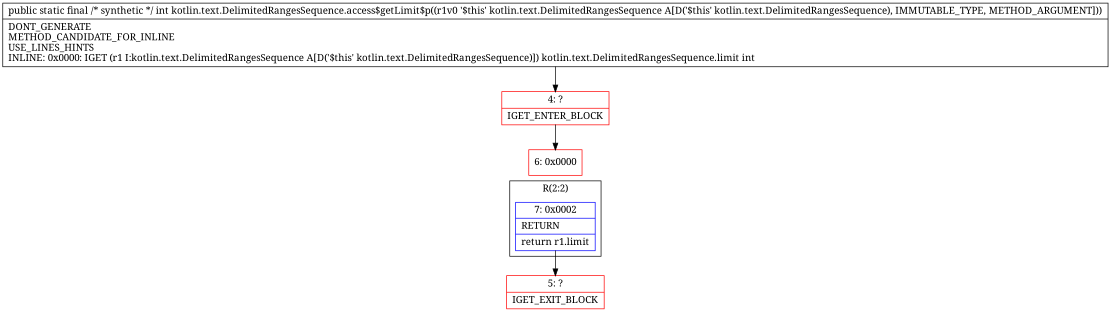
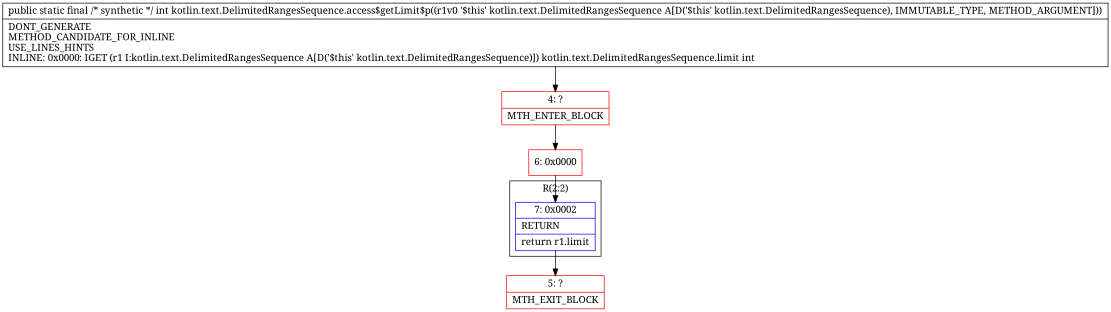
node "4: ?": text "IGET_ENTER_BLOCK" -> "MTH_ENTER_BLOCK"
edge "6: 0x0000" -> "7: 0x0002": added
node "5: ?": text "IGET_EXIT_BLOCK" -> "MTH_EXIT_BLOCK"
